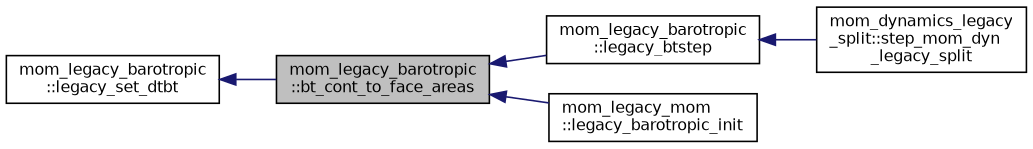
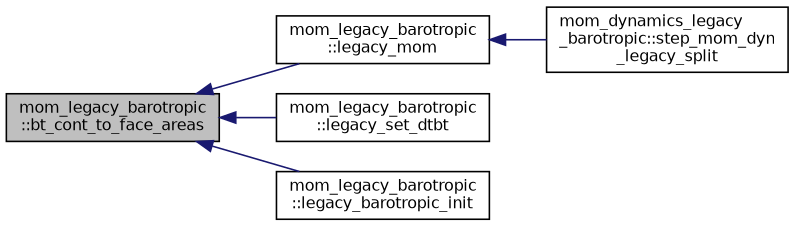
node "mom_legacy_barotropic ::legacy_btstep": label "mom_legacy_barotropic ::legacy_btstep" -> "mom_legacy_barotropic ::legacy_mom"
node "mom_dynamics_legacy _split::step_mom_dyn _legacy_split": label "mom_dynamics_legacy _split::step_mom_dyn _legacy_split" -> "mom_dynamics_legacy _barotropic::step_mom_dyn _legacy_split"
edge "mom_legacy_barotropic ::bt_cont_to_face_areas" -> "mom_legacy_barotropic ::legacy_set_dtbt": reversed
node "mom_legacy_mom ::legacy_barotropic_init": label "mom_legacy_mom ::legacy_barotropic_init" -> "mom_legacy_barotropic ::legacy_barotropic_init"
